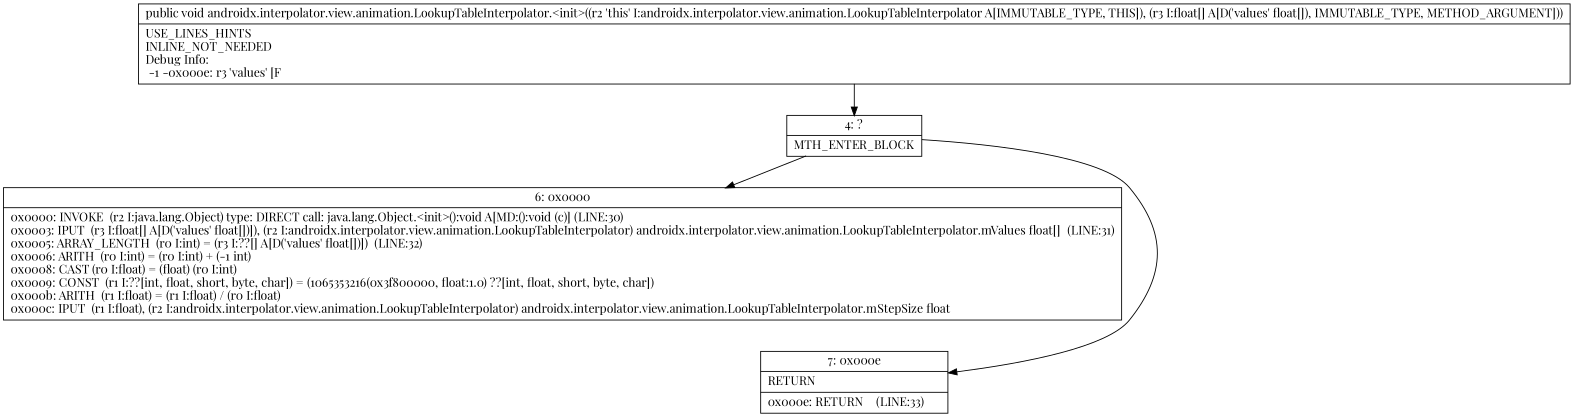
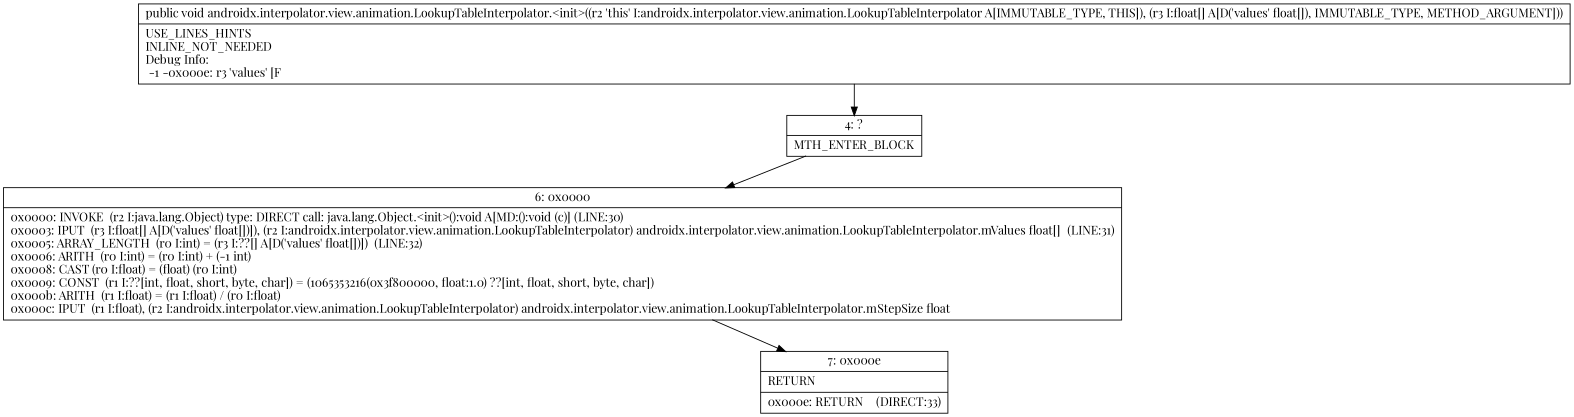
edge "4: ?" -> "7: 0x000e": now "6: 0x0000" -> "7: 0x000e"
node "7: 0x000e": text "0x000e: RETURN    (LINE:33)" -> "0x000e: RETURN    (DIRECT:33)"
